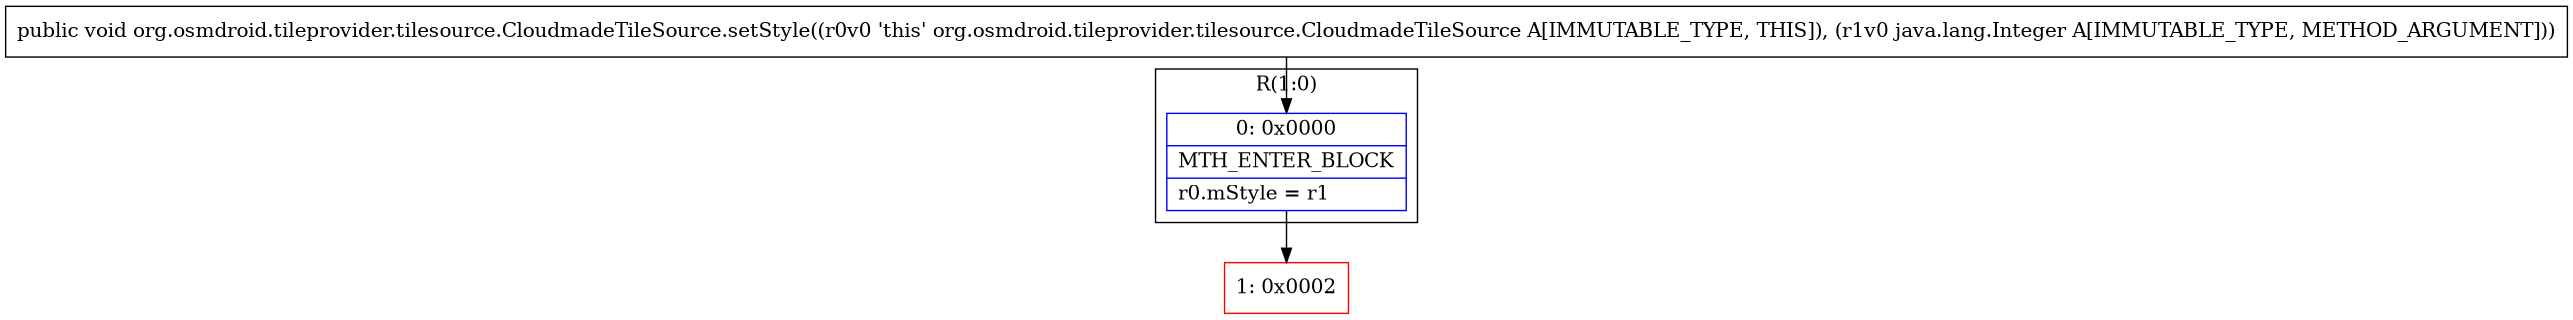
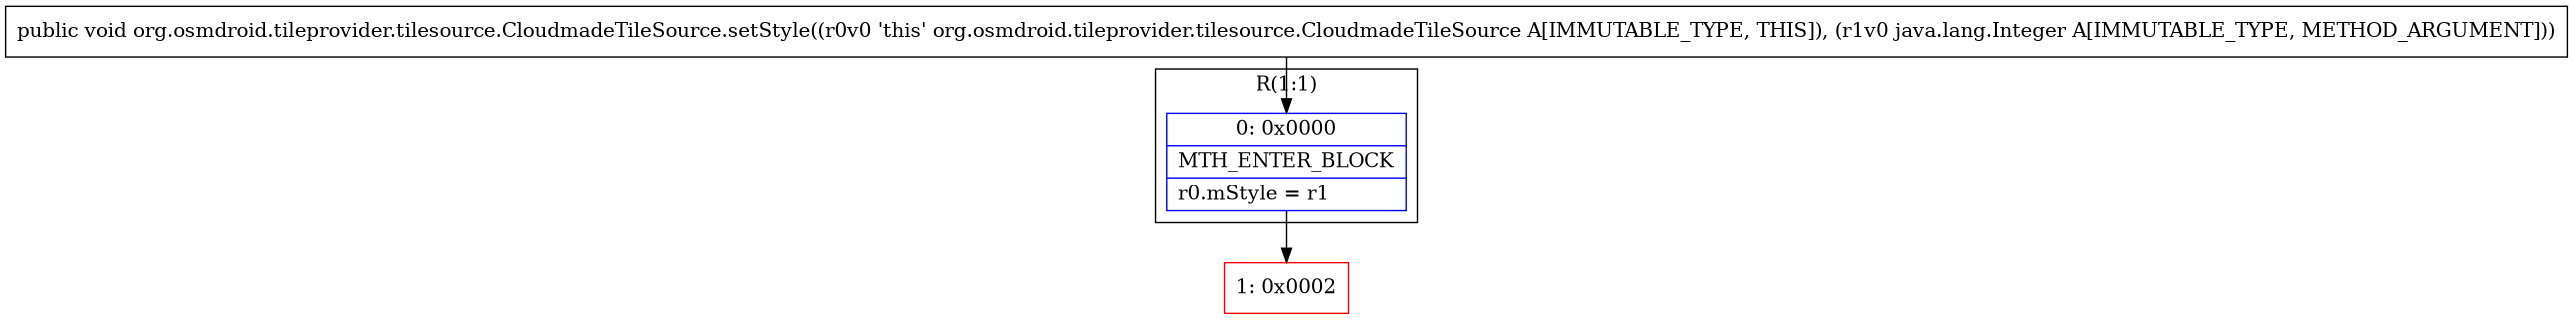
cluster "R(1:0)": label "R(1:0)" -> "R(1:1)"
